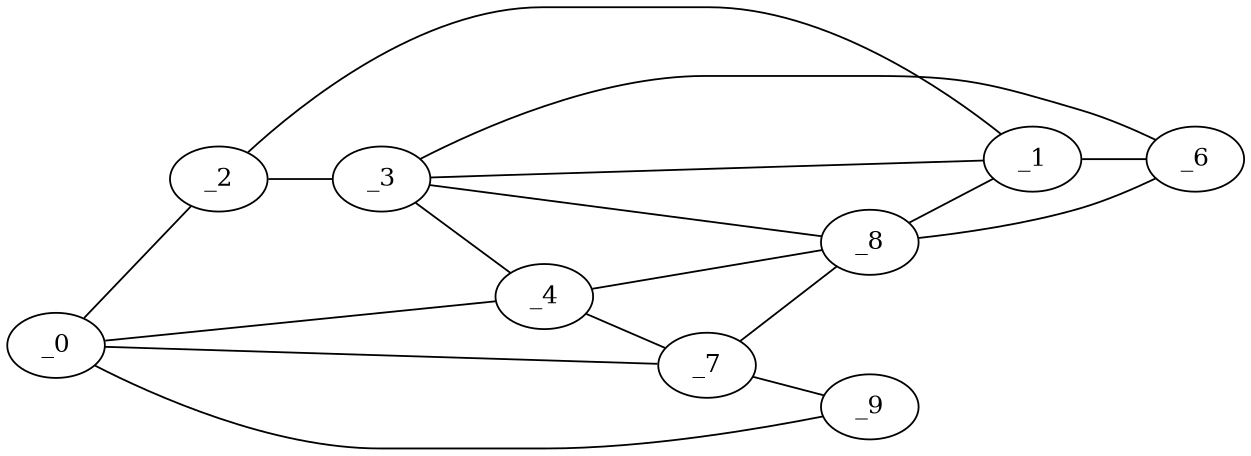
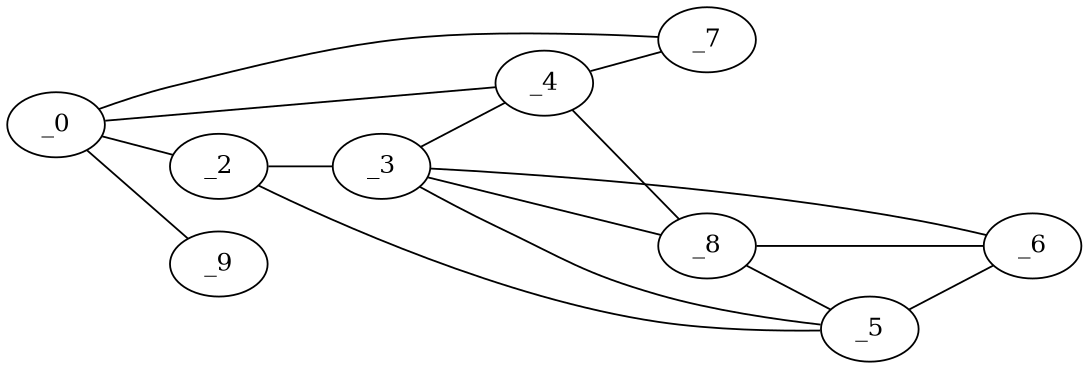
node "_1": label "_1" -> "_5"
edge "_8" -- "_7": removed
edge "_7" -- "_9": removed
